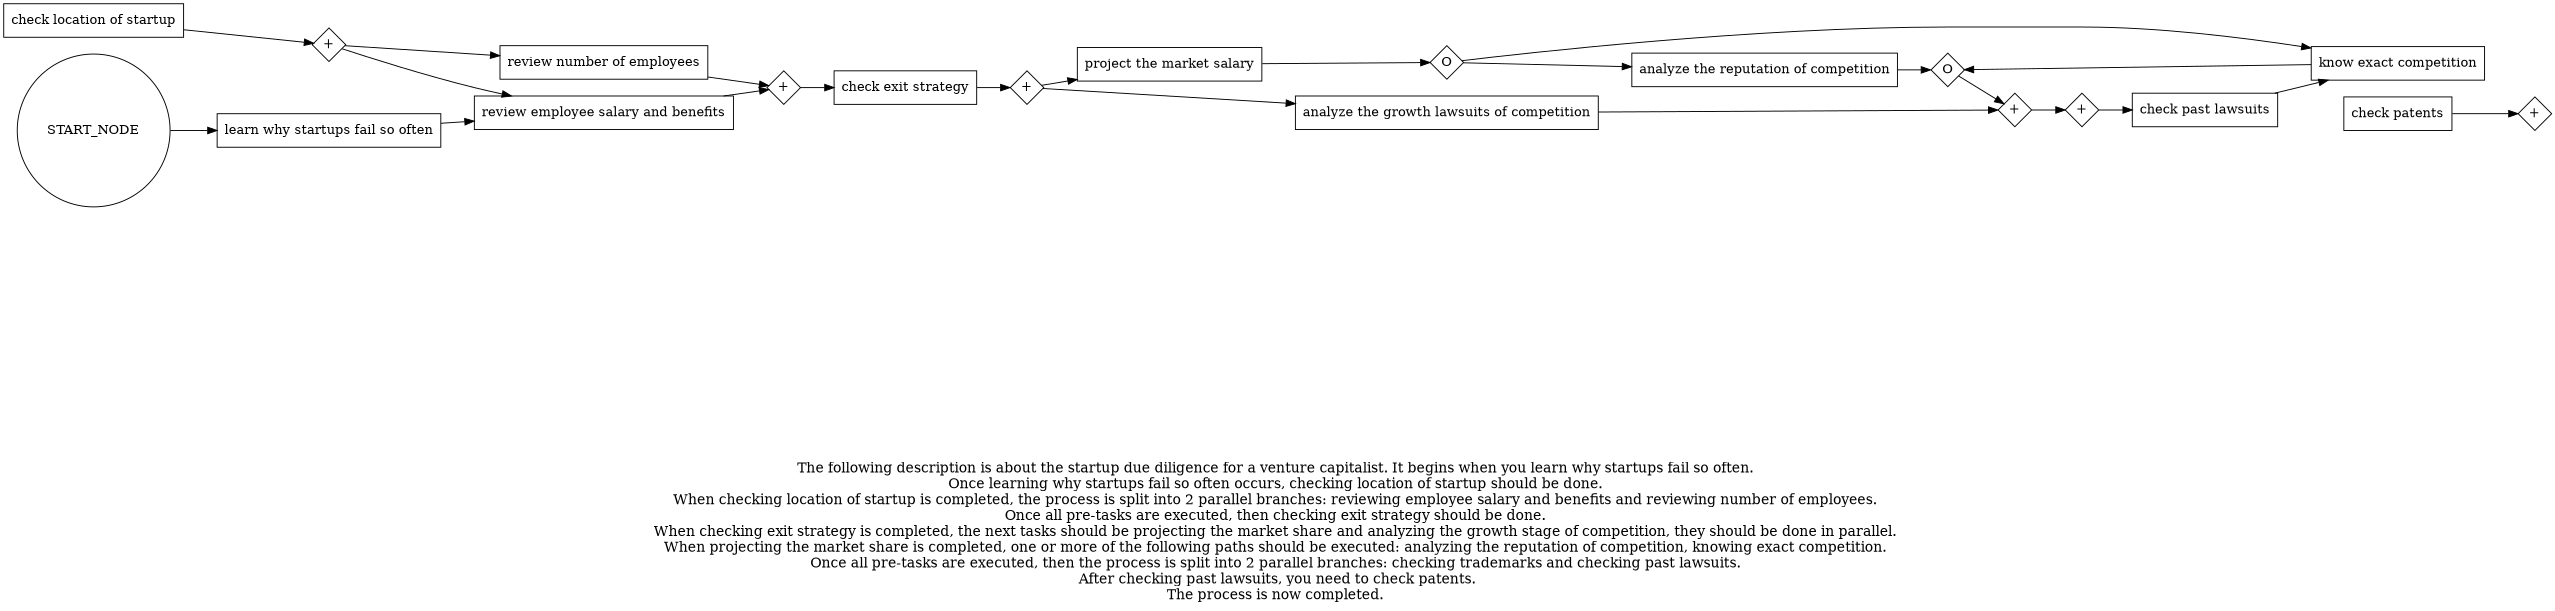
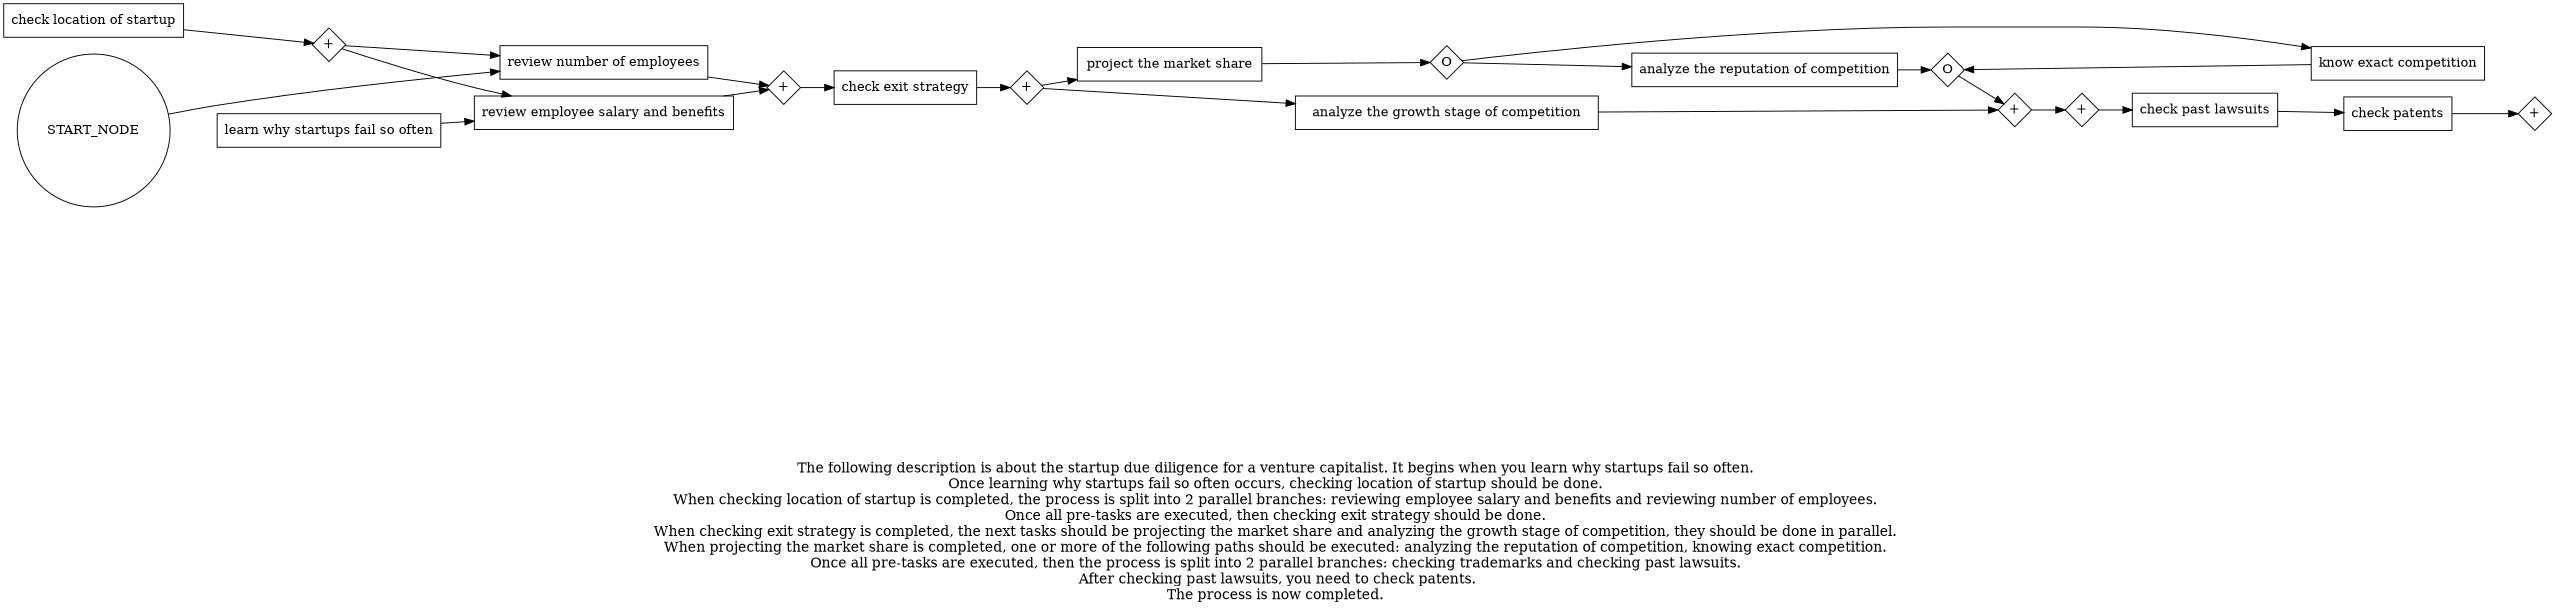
node "project the market salary": label "project the market salary" -> "project the market share"
edge "check past lawsuits" -> "know exact competition": now "check past lawsuits" -> "check patents"
node "analyze the growth lawsuits of competition": label "analyze the growth lawsuits of competition" -> "analyze the growth stage of competition"
edge "START_NODE" -> "learn why startups fail so often": now "START_NODE" -> "review number of employees"
